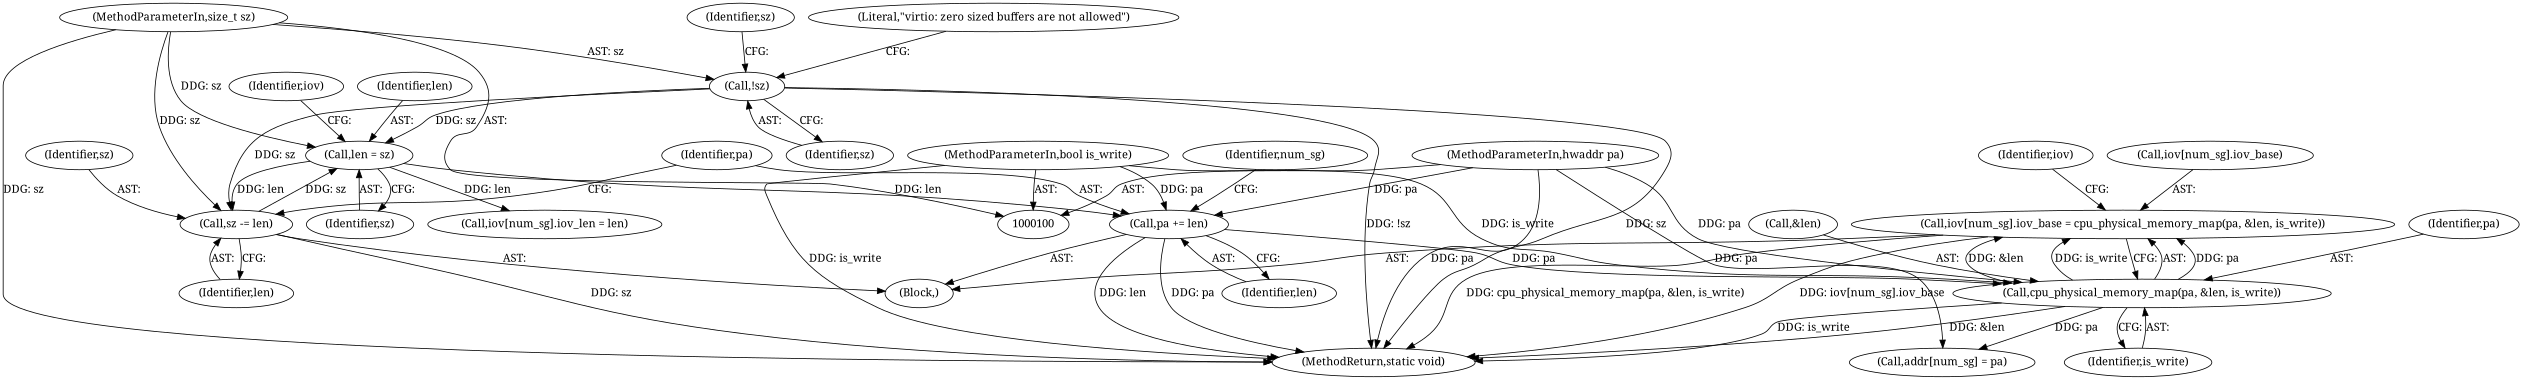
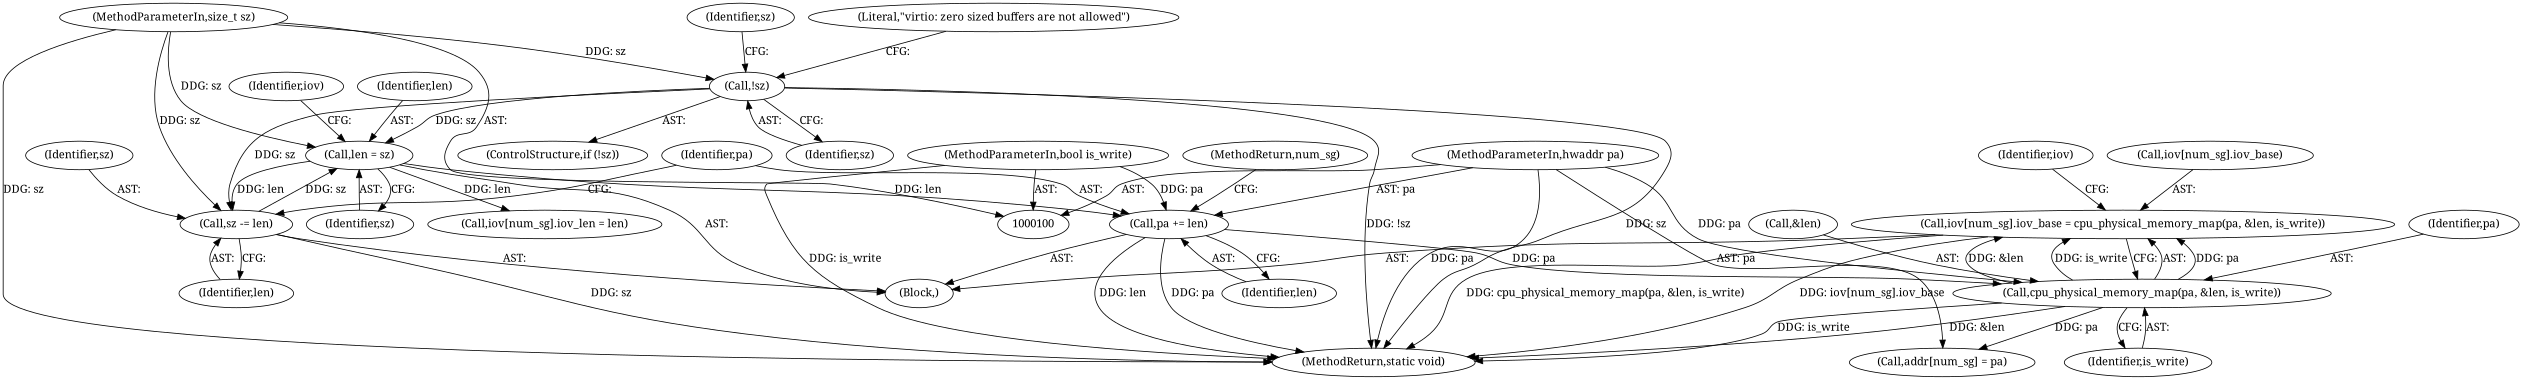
edge "(MethodParameterIn,size_t sz)" -> "(Call,!sz)": label "AST: sz" -> "DDG: sz"
node "(ControlStructure,if (!sz))": added
node "(Identifier,num_sg)": label "(Identifier,num_sg)" -> "(MethodReturn,num_sg)"
edge "(MethodParameterIn,hwaddr pa)" -> "(Call,pa += len)": label "DDG: pa" -> "AST: pa"
edge "(Call,len = sz)" -> "(Block,)": added, label "AST:"
edge "(MethodParameterIn,bool is_write)" -> "(Call,cpu_physical_memory_map(pa, &len, is_write))": removed, label "DDG: is_write"
edge "(MethodParameterIn,hwaddr pa)" -> "(Call,addr[num_sg] = pa)": label "DDG: pa" -> "AST: pa"
